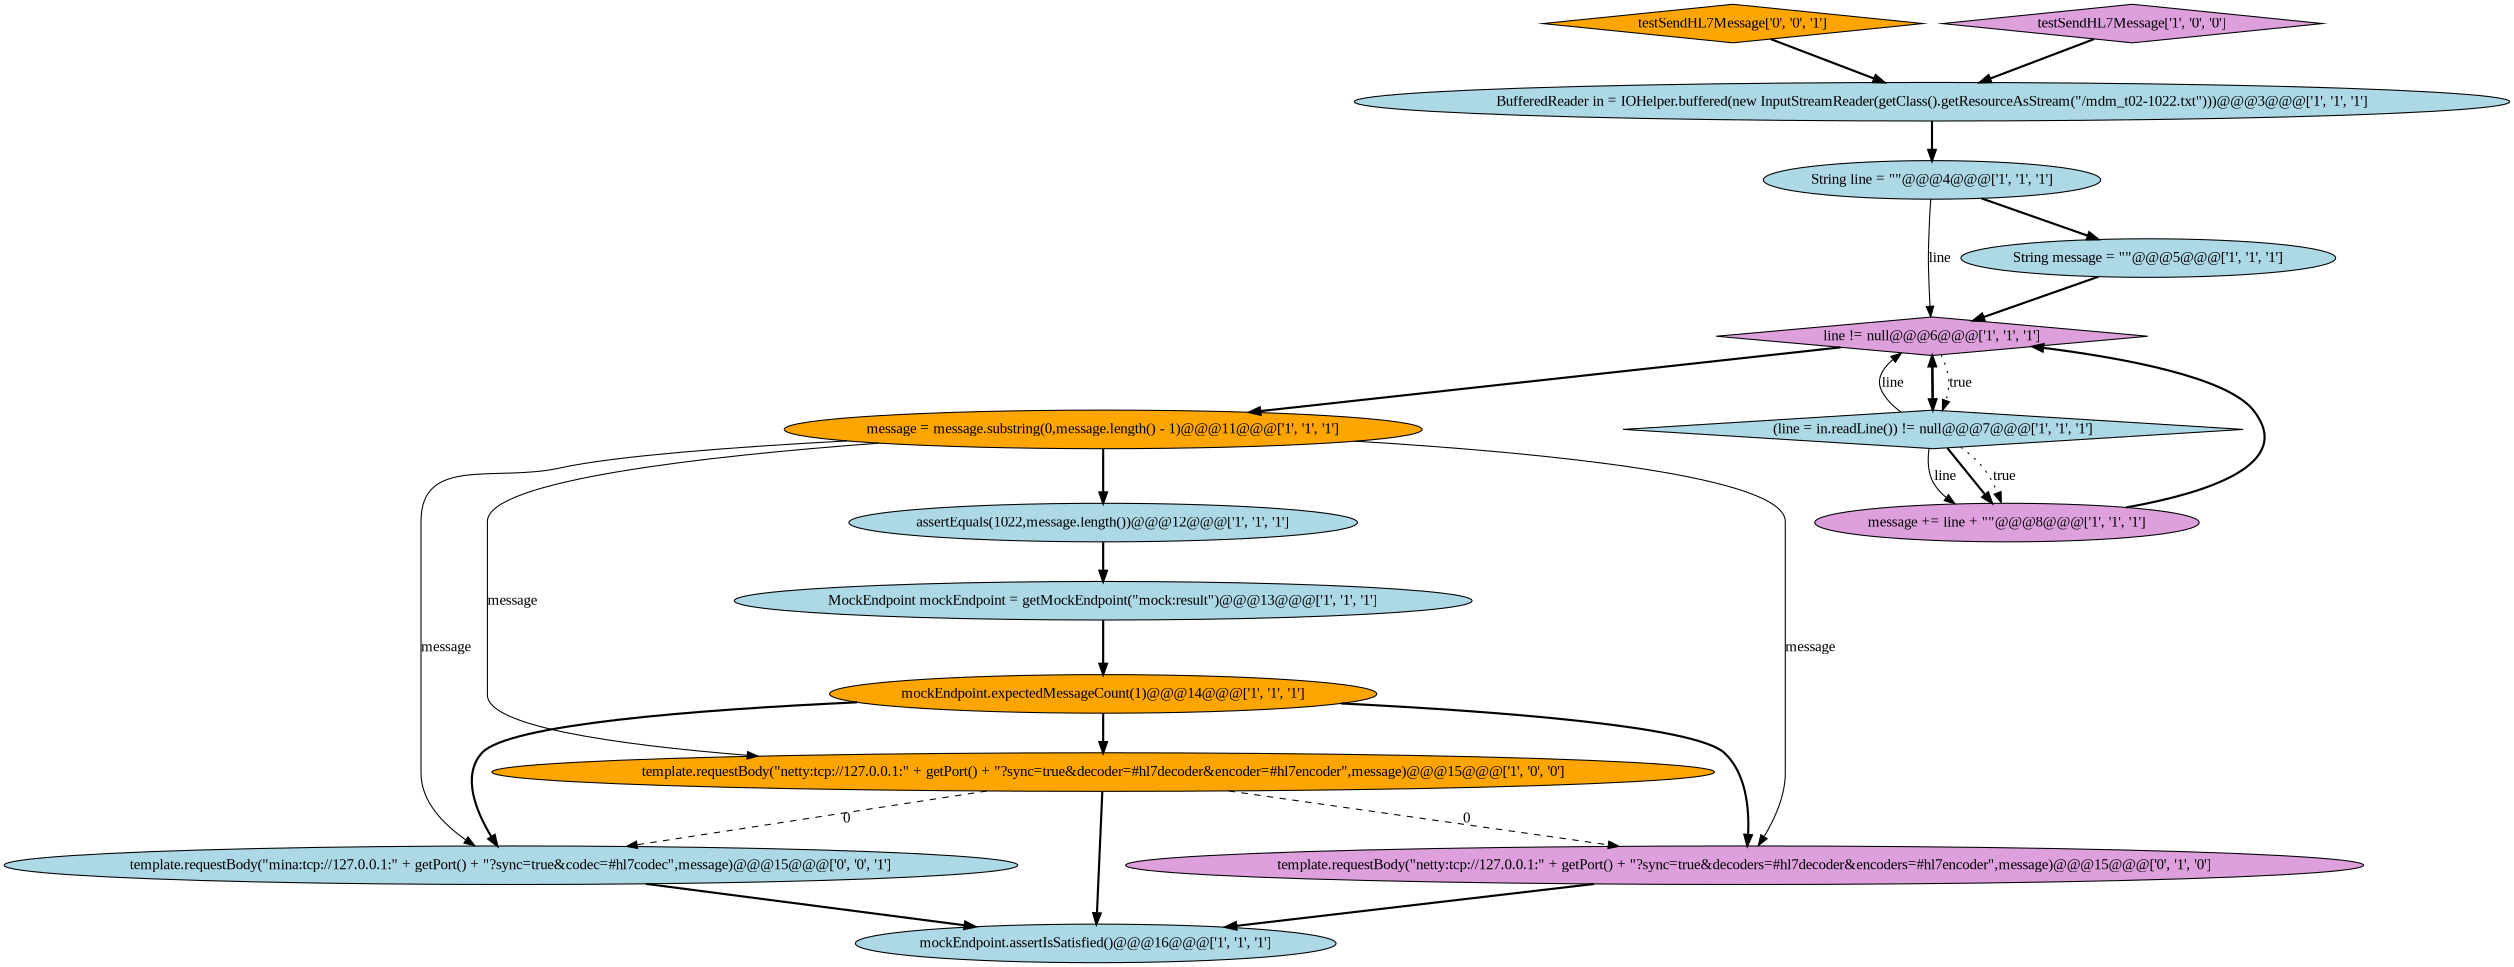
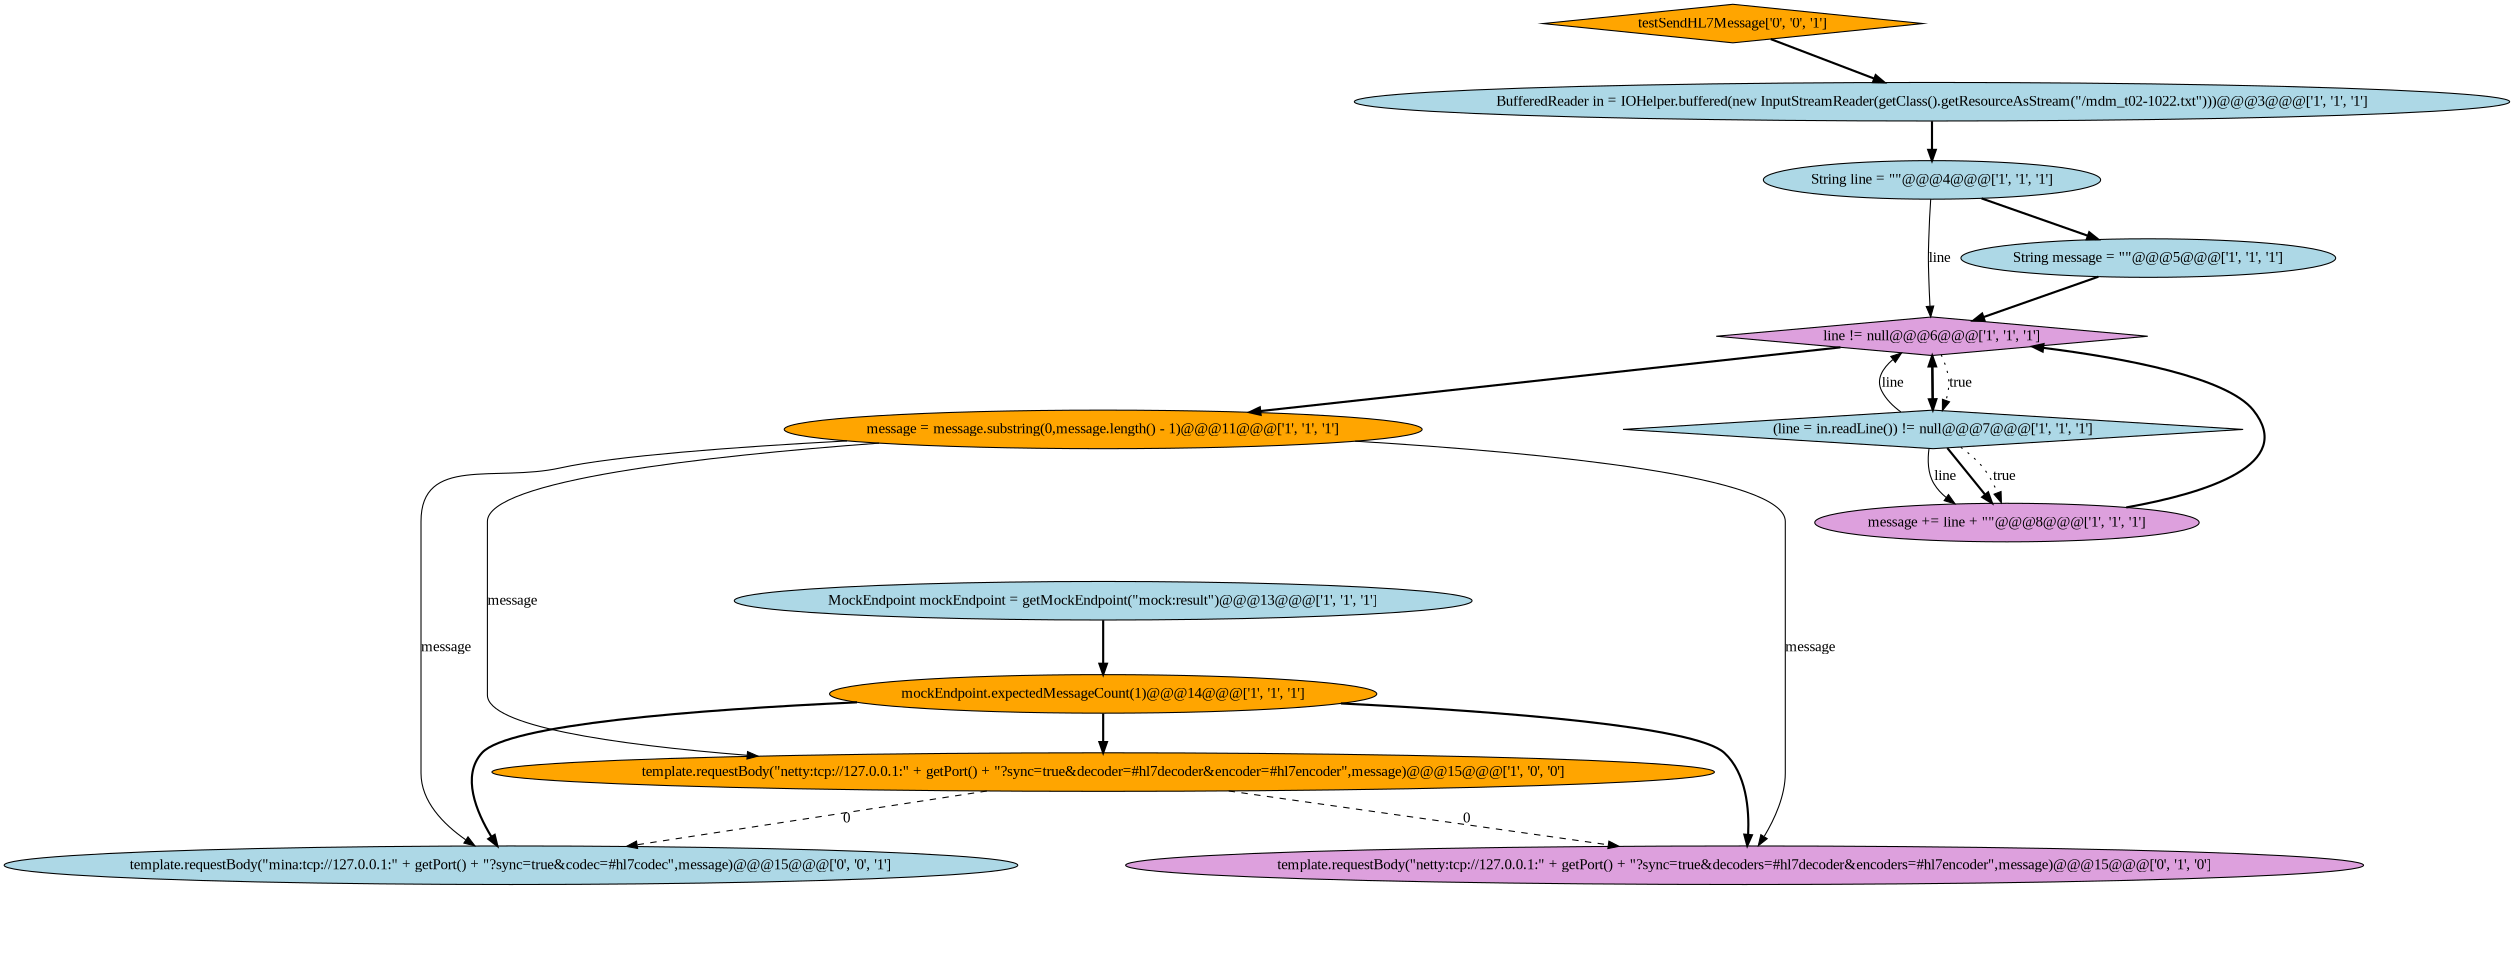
node "testSendHL7Message['1', '0', '0']": removed
node "assertEquals(1022,message.length())@@@12@@@['1', '1', '1']": removed
node "mockEndpoint.assertIsSatisfied()@@@16@@@['1', '1', '1']": removed
